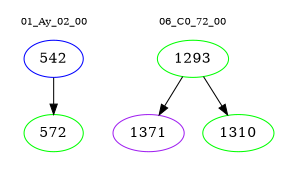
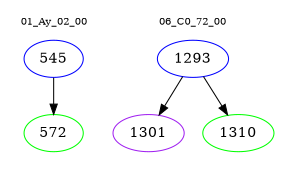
node "542": label "542" -> "545"
node "1293": color green -> blue
node "1371": label "1371" -> "1301"
